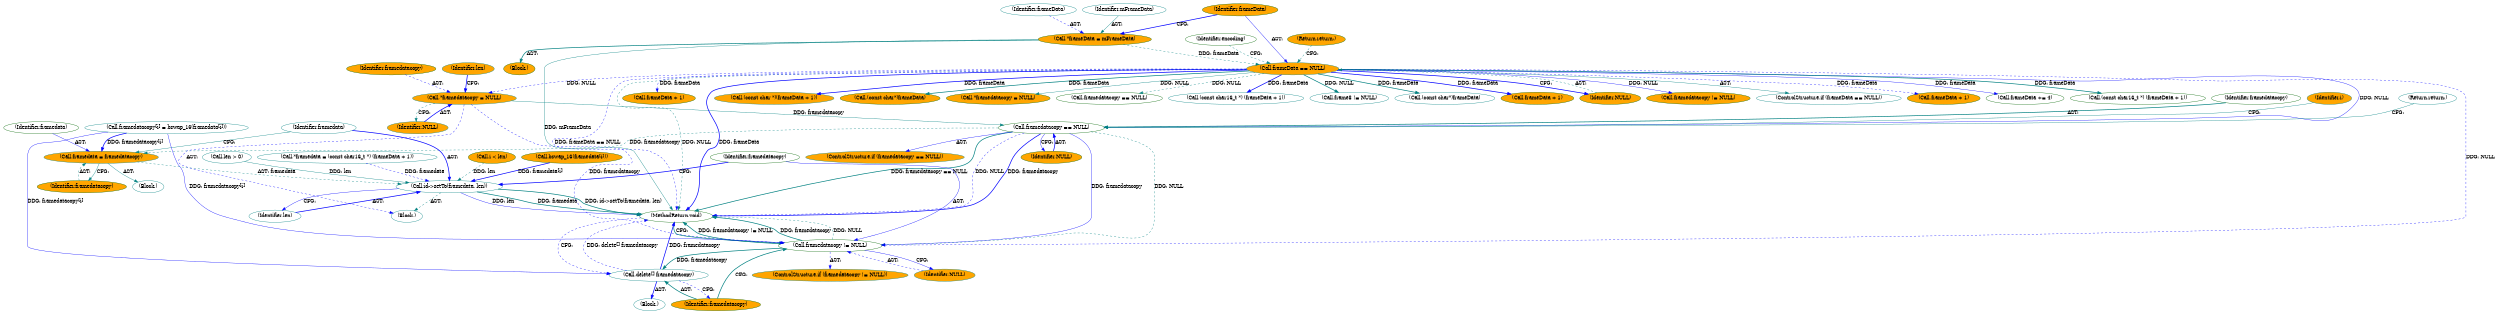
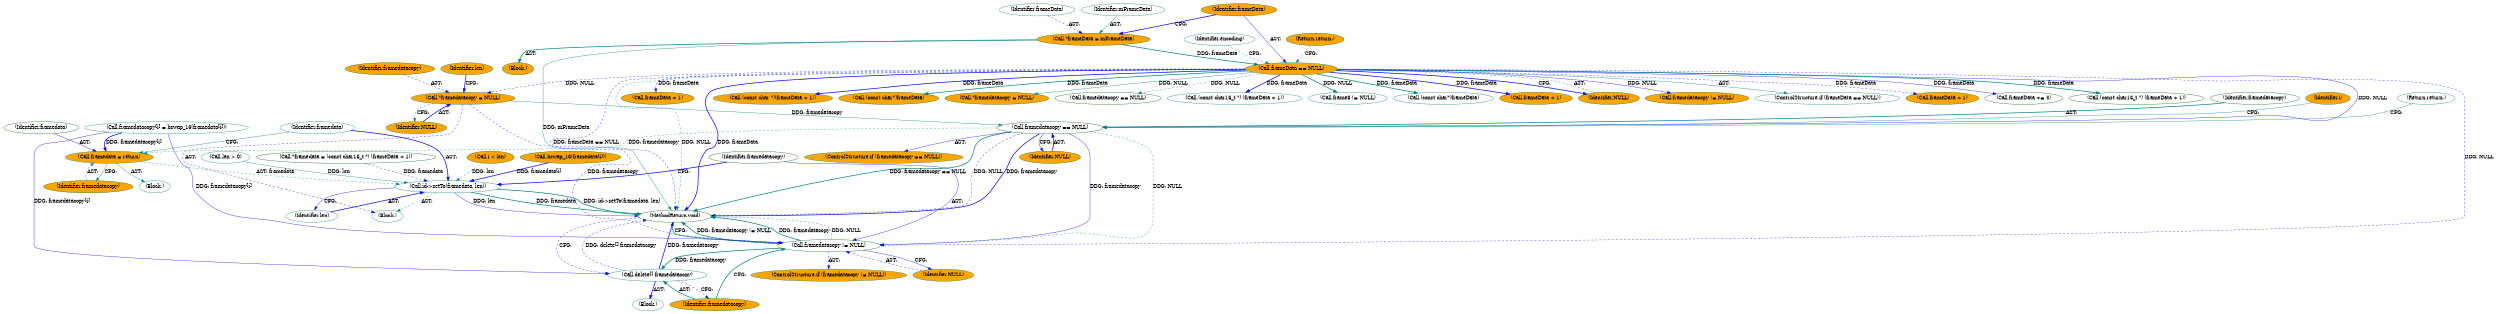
node "(Identifier,encoding)": color darkgreen -> teal
edge "(Call,*frameData = mFrameData)" -> "(Call,frameData == NULL)": style dashed -> bold
node "(Call,framedata = framedatacopy)": label "(Call,framedata = framedatacopy)" -> "(Call,framedata = return)"
node "(Call,*framedata = (const char16_t *) (frameData + 1))": color teal -> darkgreen
